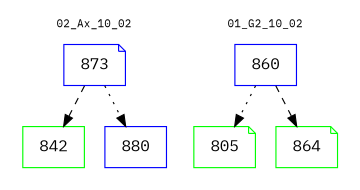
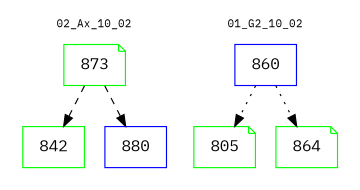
node "873": color blue -> green
edge "873" -> "880": style dotted -> dashed
edge "860" -> "864": style dashed -> dotted
